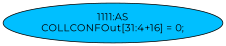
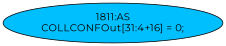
node "1111:AS COLLCONFOut[31:4+16] = 0;": label "1111:AS COLLCONFOut[31:4+16] = 0;" -> "1811:AS COLLCONFOut[31:4+16] = 0;"
